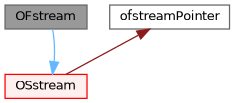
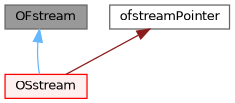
edge "OFstream" -> "OSstream": reversed
